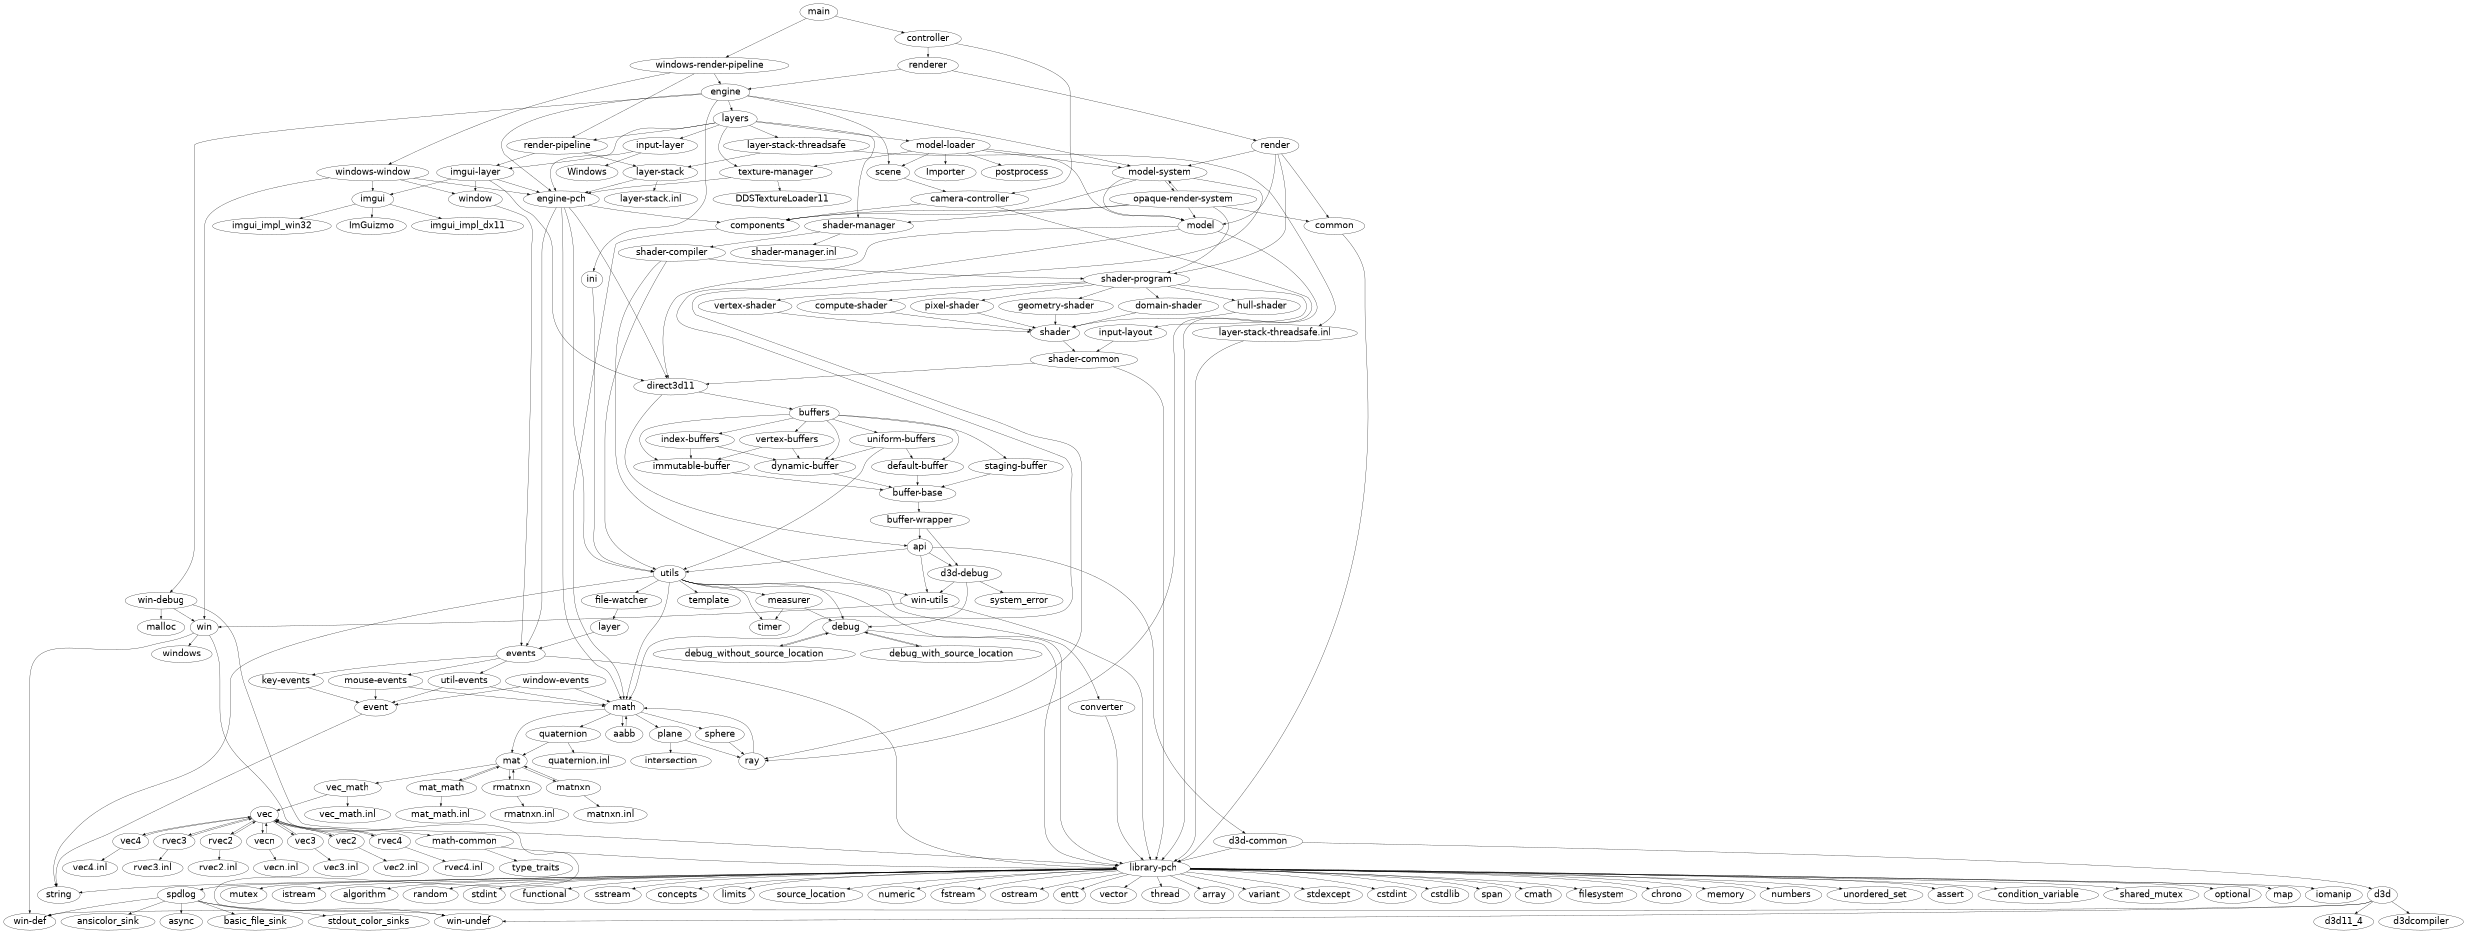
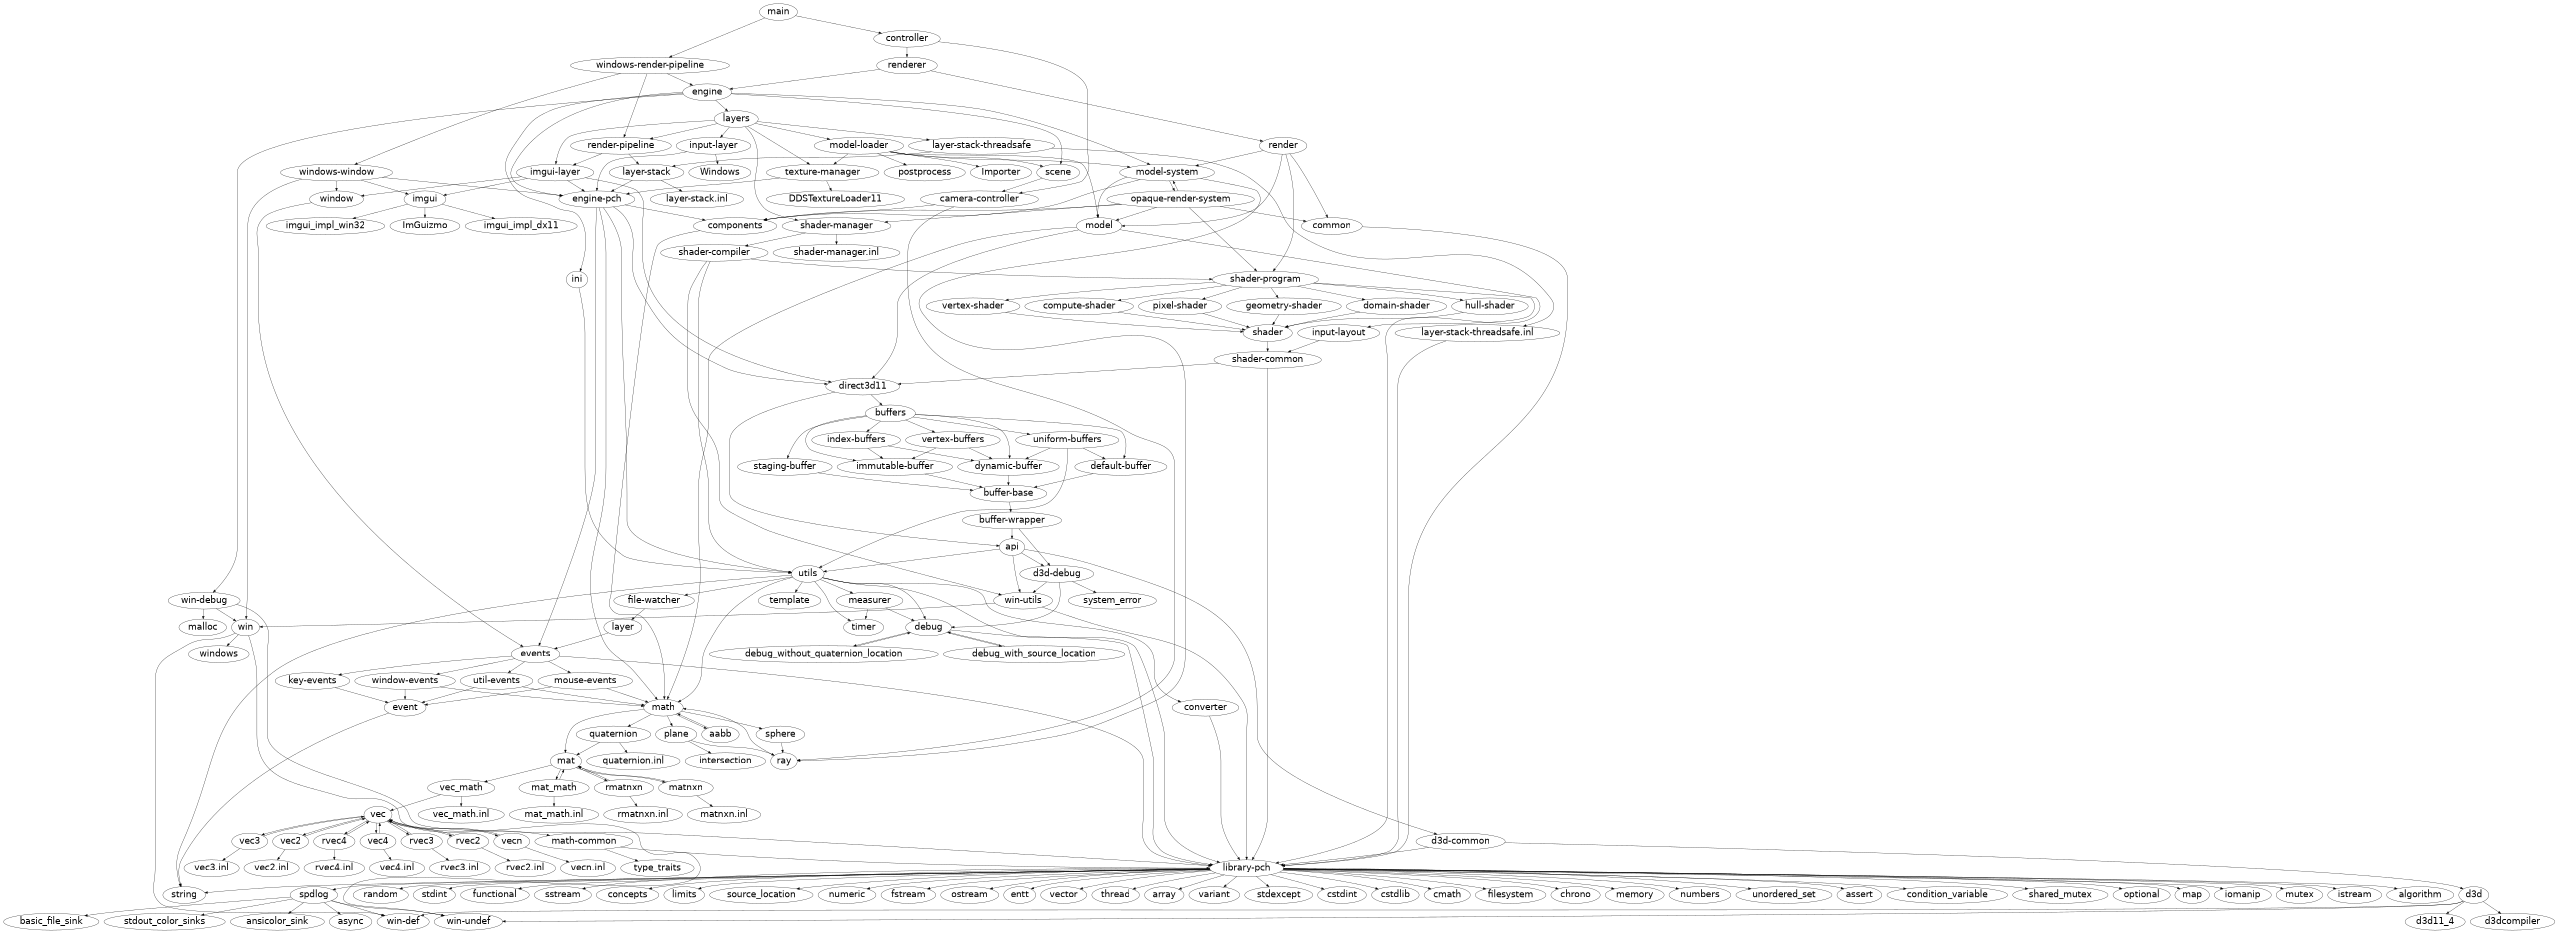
node "debug_without_source_location": label "debug_without_source_location" -> "debug_without_quaternion_location"
edge "events" -> "window-events": added
node "span": removed
